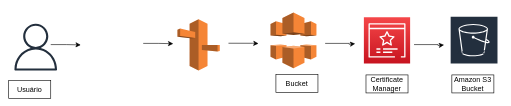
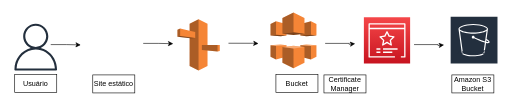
node "Site estático": added
node "Certificate Manager": moved (387, 84) -> (345, 84)
node "Usuário": moved (30, 89) -> (36, 83)
